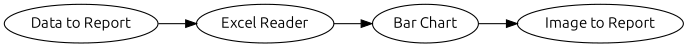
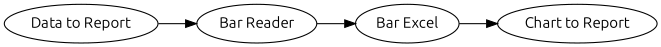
node "Excel Reader": label "Excel Reader" -> "Bar Reader"
node "Bar Chart": label "Bar Chart" -> "Bar Excel"
node "Image to Report": label "Image to Report" -> "Chart to Report"
